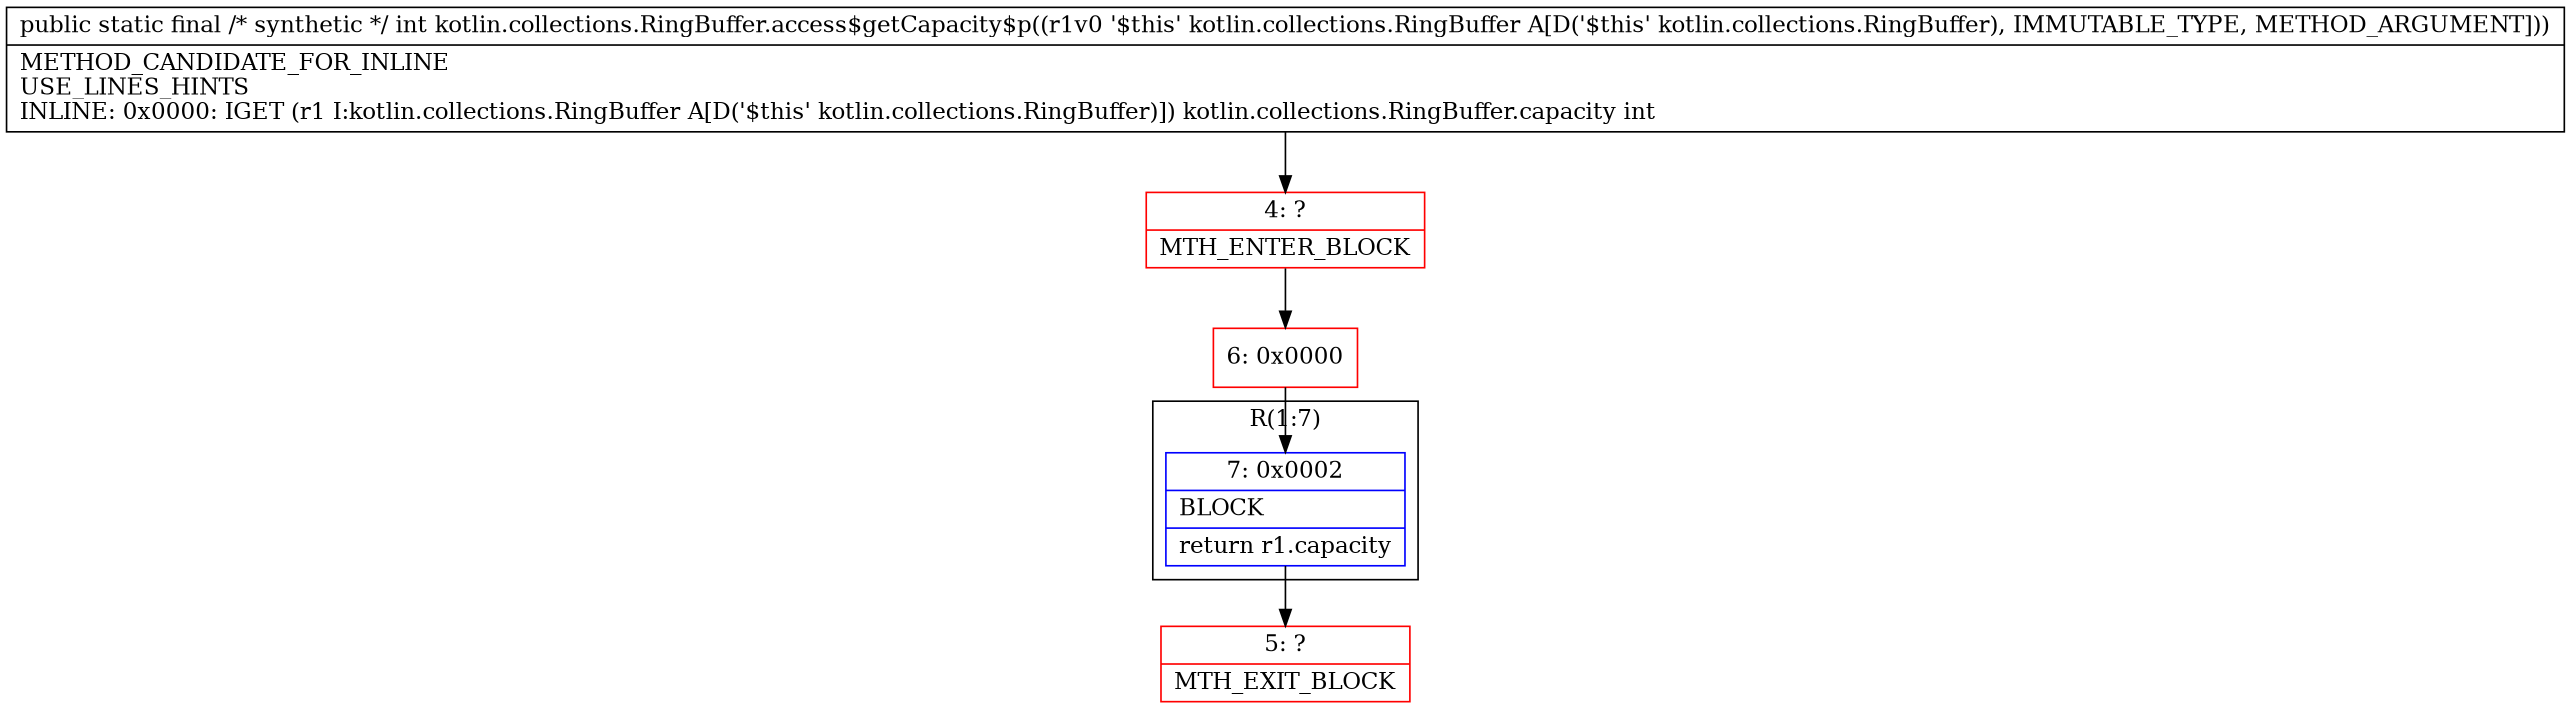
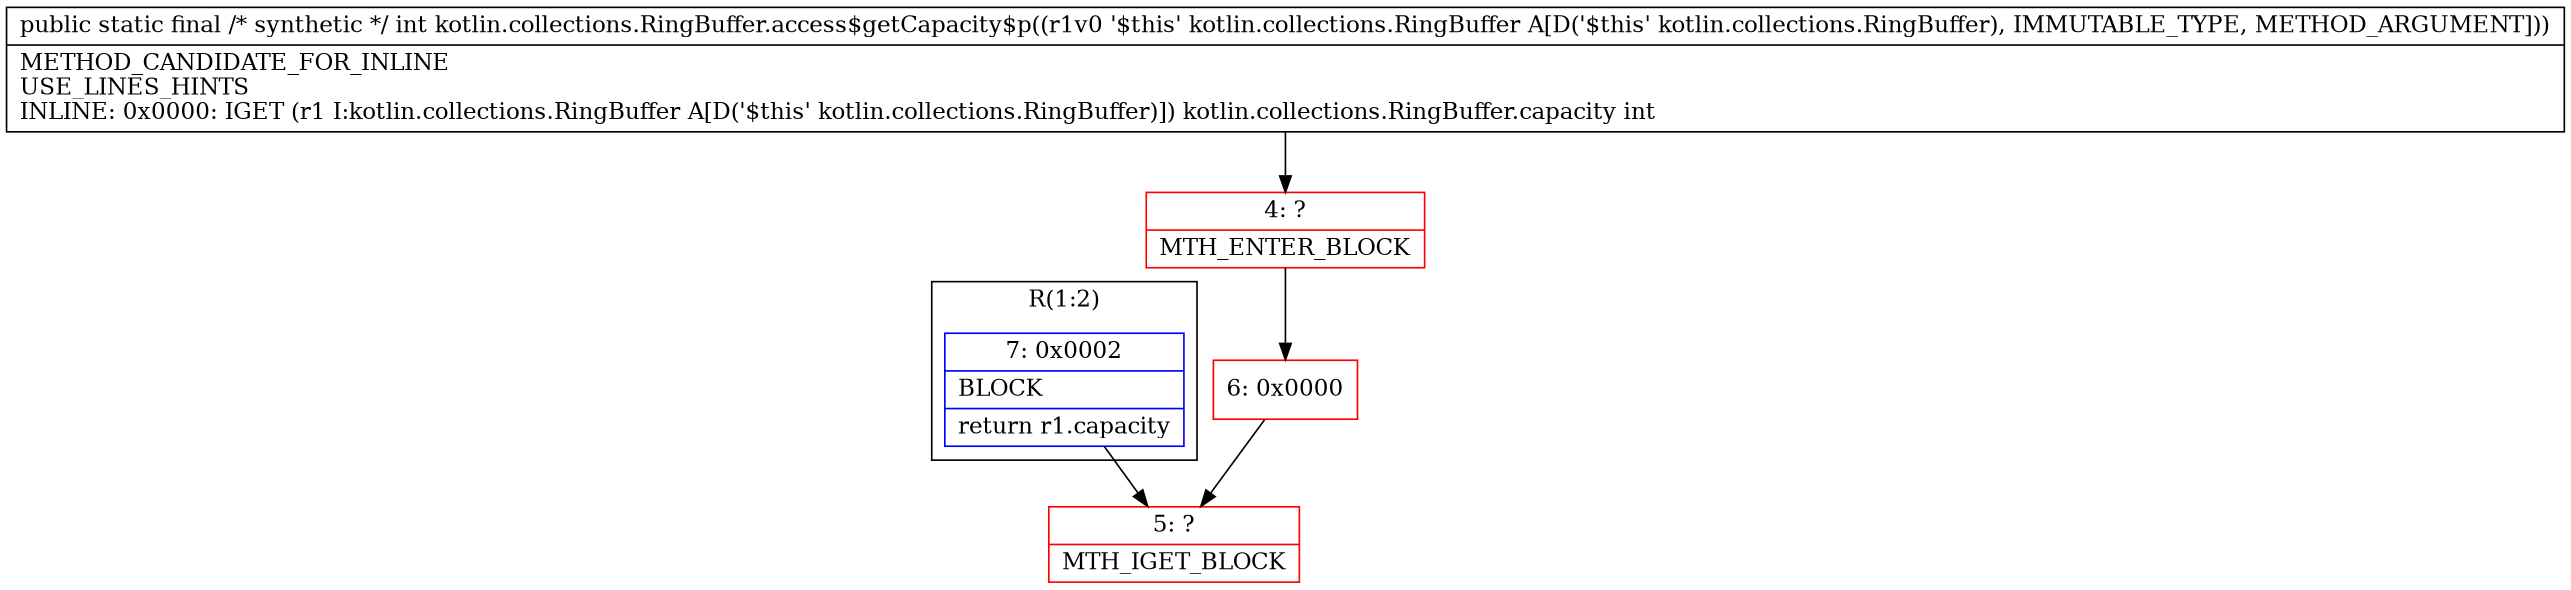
edge "6: 0x0000" -> "7: 0x0002": now "6: 0x0000" -> "5: ?"
cluster "R(1:7)": label "R(1:7)" -> "R(1:2)"
node "5: ?": text "MTH_EXIT_BLOCK" -> "MTH_IGET_BLOCK"
